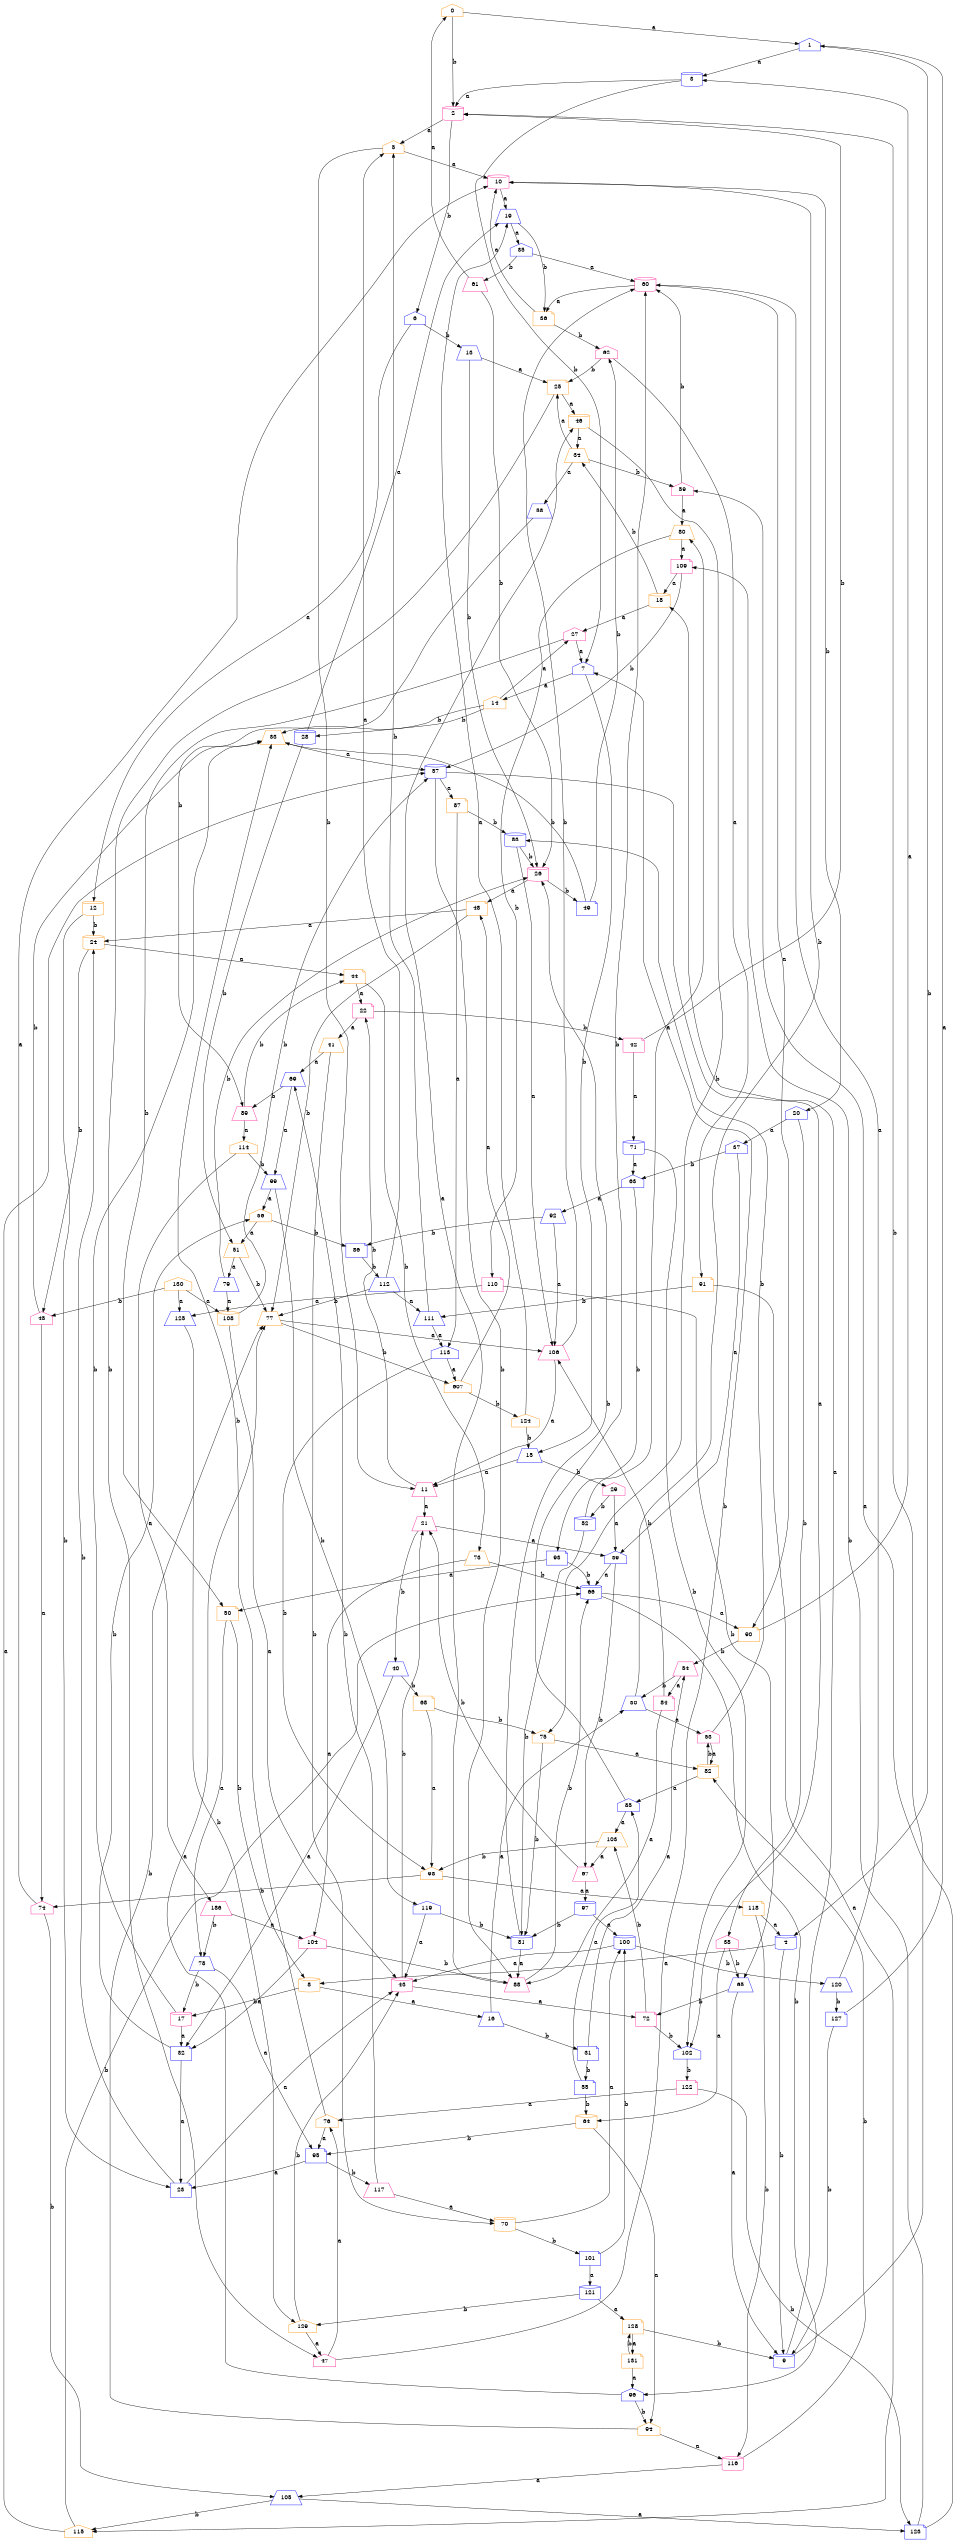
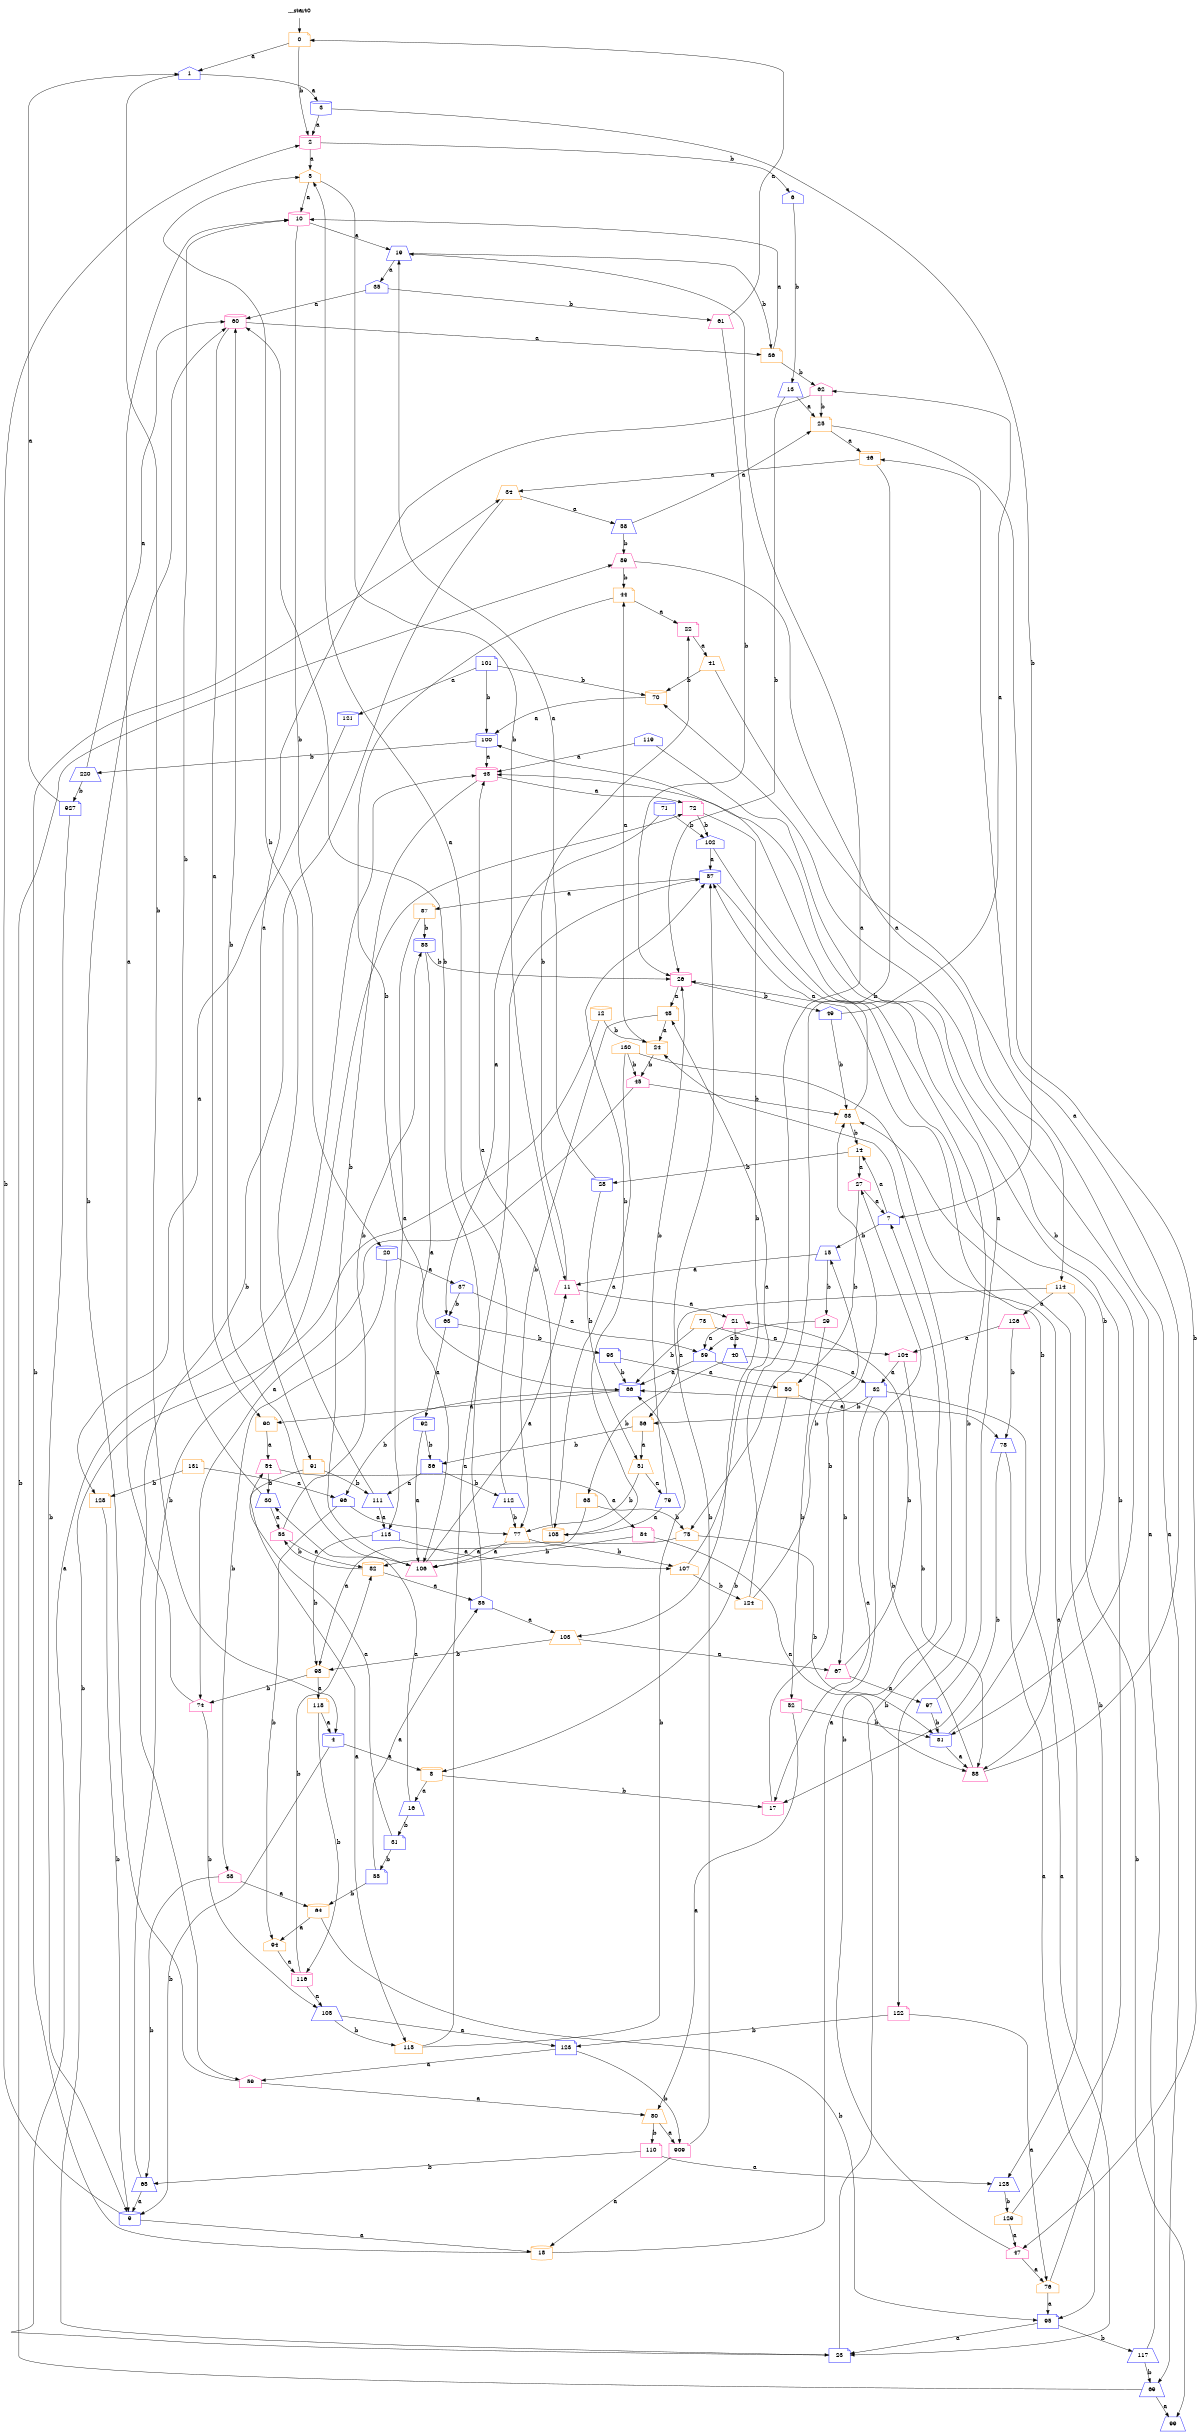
node "__start0": added
node "0": shape house -> note
edge "34" -> "25": now "58" -> "25"
node "109": label "109" -> "909"
edge "6" -> "12": removed, label "a"
edge "49" -> "62": label "b" -> "a"
edge "14" -> "33": reversed
edge "90" -> "3": removed, label "a"
node "49": shape note -> house
node "42": removed
node "20": shape house -> cylinder
edge "99" -> "56": now "114" -> "56"
node "56": shape house -> note
node "92": shape trapezium -> cylinder
edge "44" -> "73": now "44" -> "66"
edge "57" -> "102": reversed
edge "112" -> "111": now "86" -> "111"
node "607": label "607" -> "107"
node "52": color blue -> deeppink
edge "99" -> "119": removed, label "b"
edge "90" -> "54": label "b" -> "a"
edge "43" -> "21": now "43" -> "106"
node "186": label "186" -> "126"
node "97": shape cylinder -> trapezium
node "120": label "120" -> "220"
node "127": label "127" -> "927"
edge "17" -> "32": reversed
edge "94" -> "77": removed, label "b"
node "117": color deeppink -> blue
edge "70" -> "101": reversed
edge "121" -> "129": removed, label "b"
edge "128" -> "131": removed, label "a"
